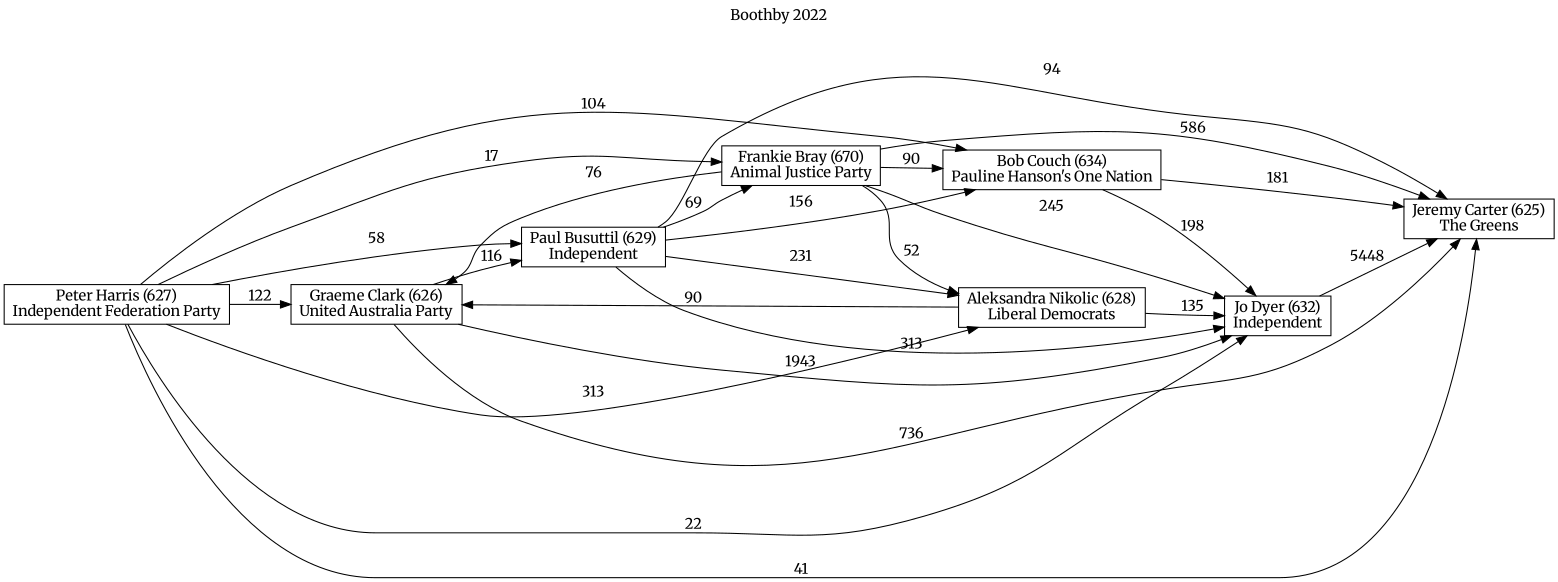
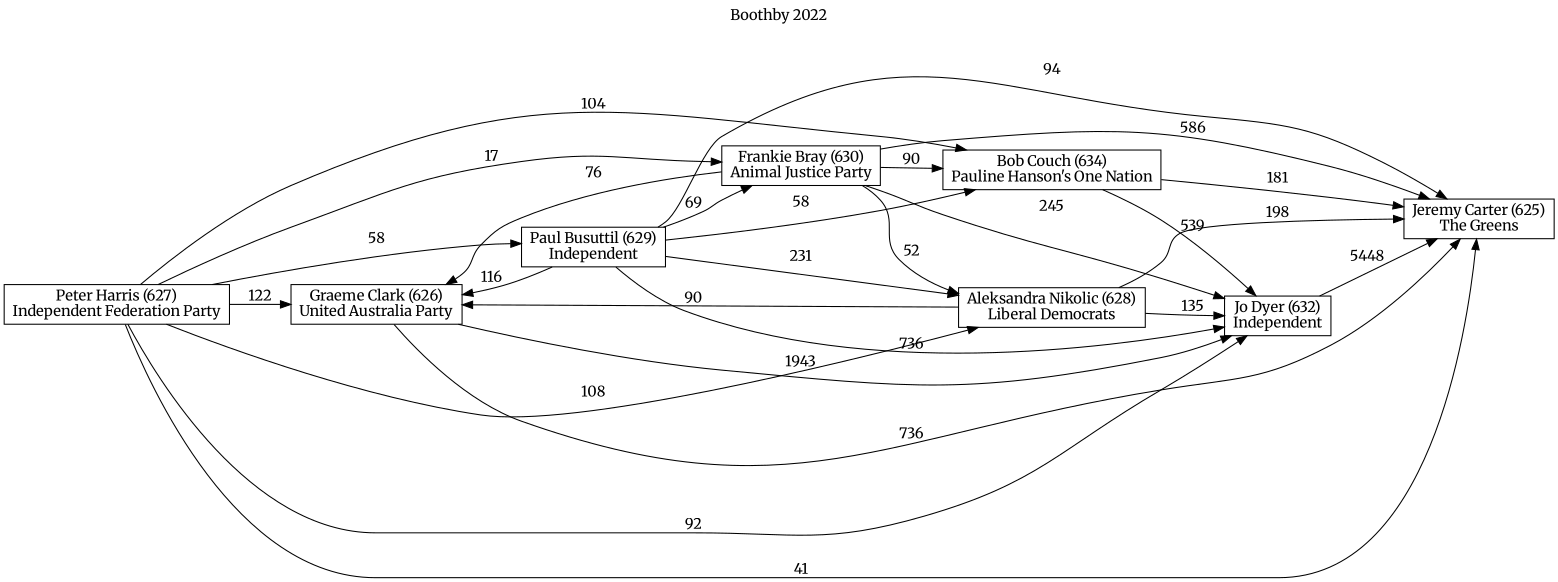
node "Frankie Bray (670) Animal Justice Party": label "Frankie Bray (670) Animal Justice Party" -> "Frankie Bray (630) Animal Justice Party"
edge "Paul Busuttil (629) Independent" -> "Bob Couch (634) Pauline Hanson's One Nation": label "156" -> "58"
edge "Aleksandra Nikolic (628) Liberal Democrats" -> "Jeremy Carter (625) The Greens": added, label "198"
edge "Bob Couch (634) Pauline Hanson's One Nation" -> "Jo Dyer (632) Independent": label "198" -> "539"
edge "Graeme Clark (626) United Australia Party" -> "Paul Busuttil (629) Independent": reversed
edge "Paul Busuttil (629) Independent" -> "Jo Dyer (632) Independent": label "313" -> "736"
edge "Peter Harris (627) Independent Federation Party" -> "Aleksandra Nikolic (628) Liberal Democrats": label "313" -> "108"
edge "Peter Harris (627) Independent Federation Party" -> "Jo Dyer (632) Independent": label "22" -> "92"
